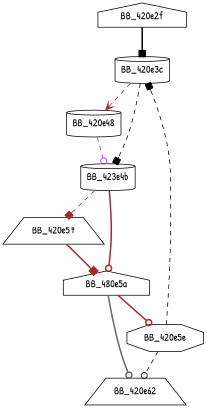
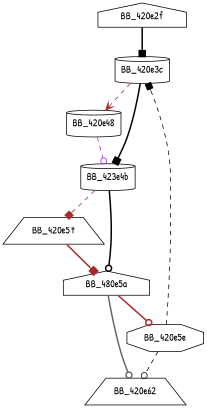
edge "BB_420e3c" -> "BB_423e4b": style dashed -> bold
edge "BB_423e4b" -> "BB_480e5a": color brown -> black
